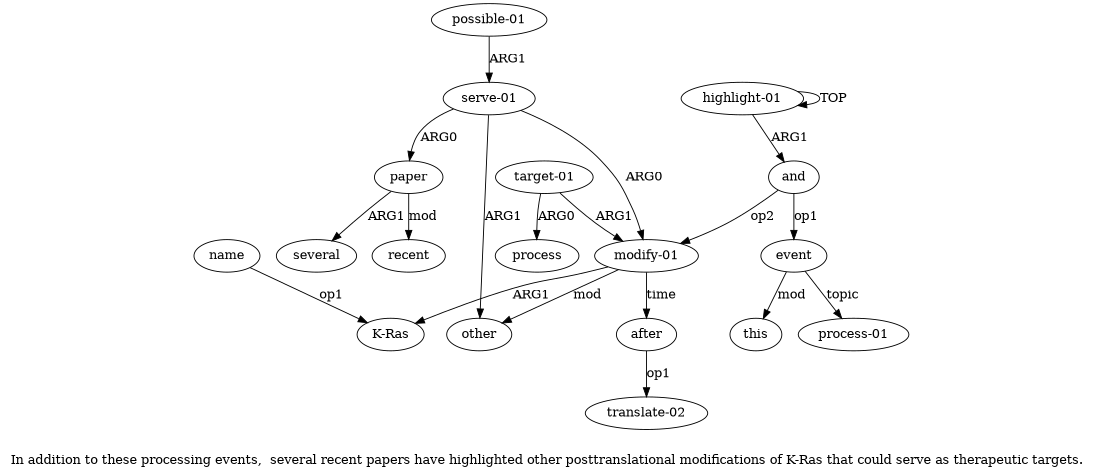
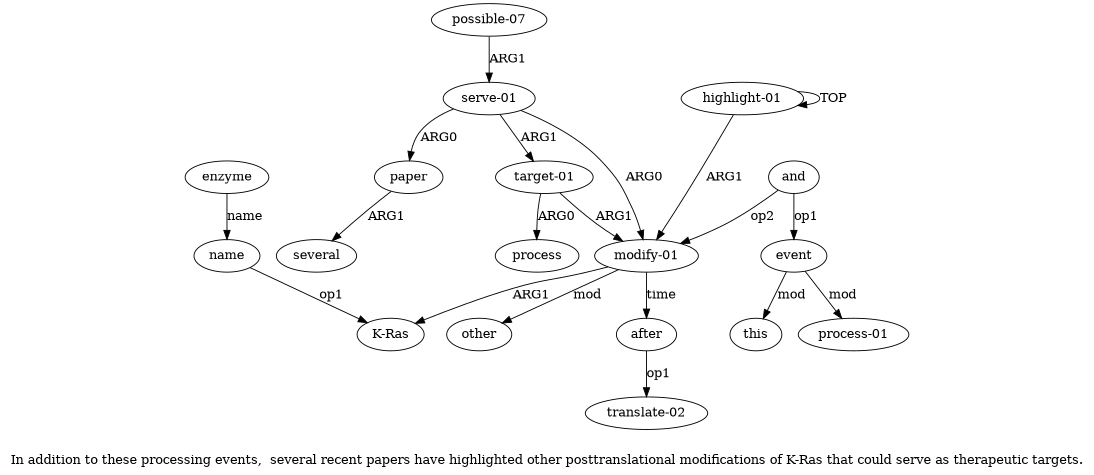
node "possible-01": label "possible-01" -> "possible-07"
edge "highlight-01" -> "and": now "highlight-01" -> "modify-01"
node "enzyme": added
edge "serve-01" -> "other": now "serve-01" -> "target-01"
node "recent": removed
edge "event" -> "process-01": label "topic" -> "mod"
